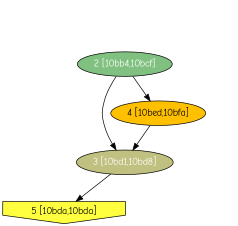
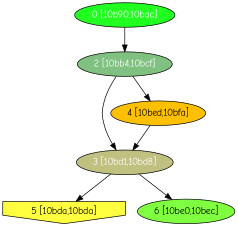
node "0 [10b90,10bac]": added
node "6 [10be0,10bec]": added
